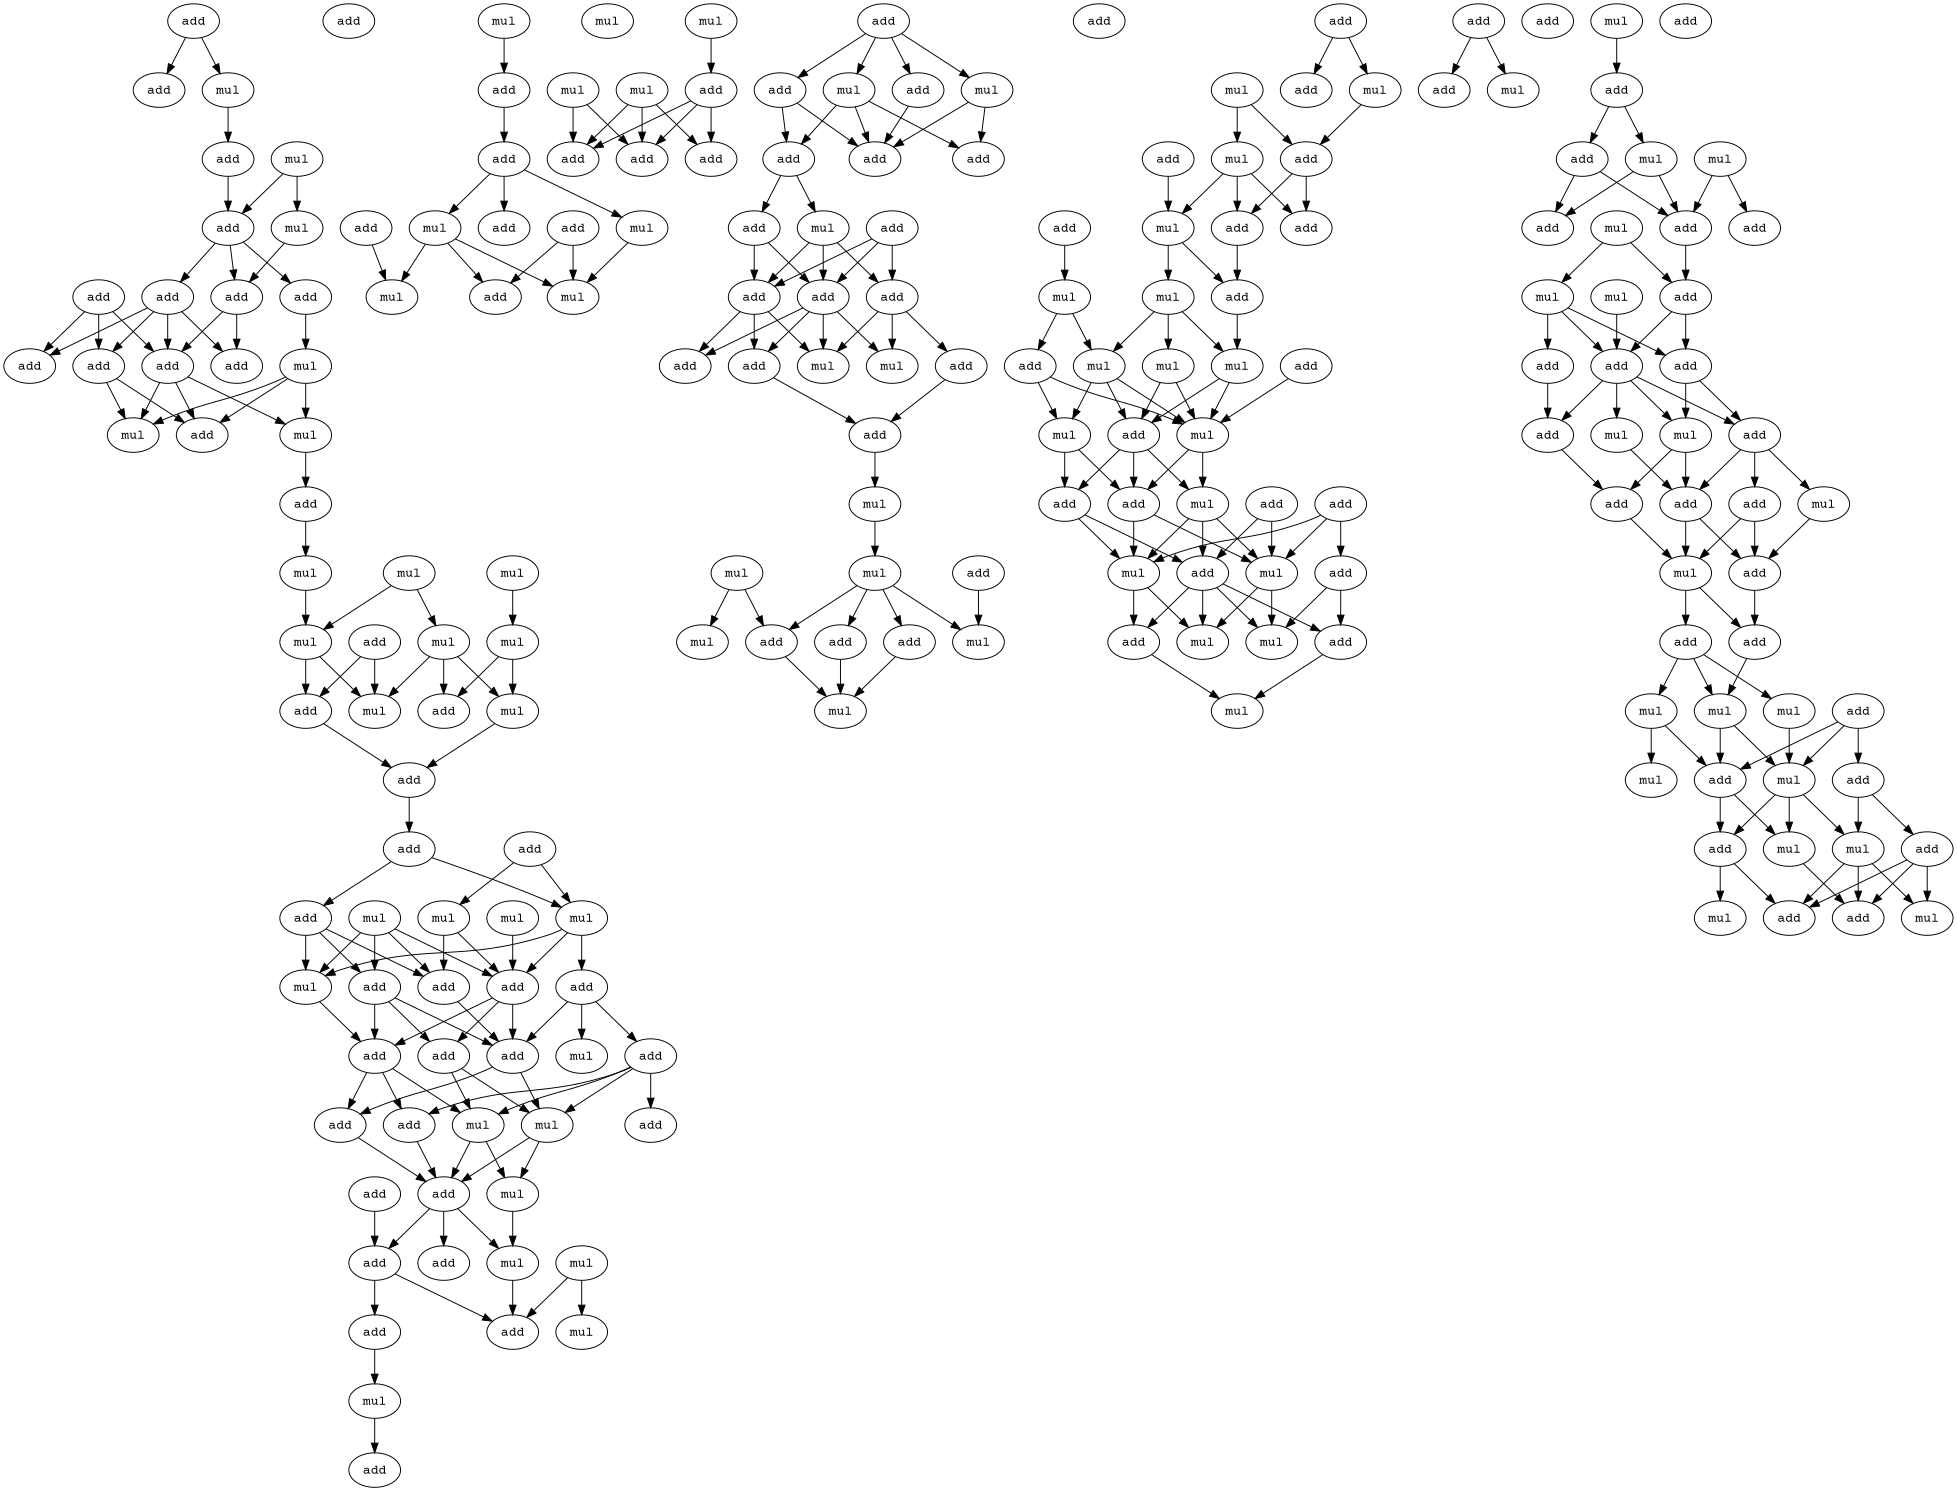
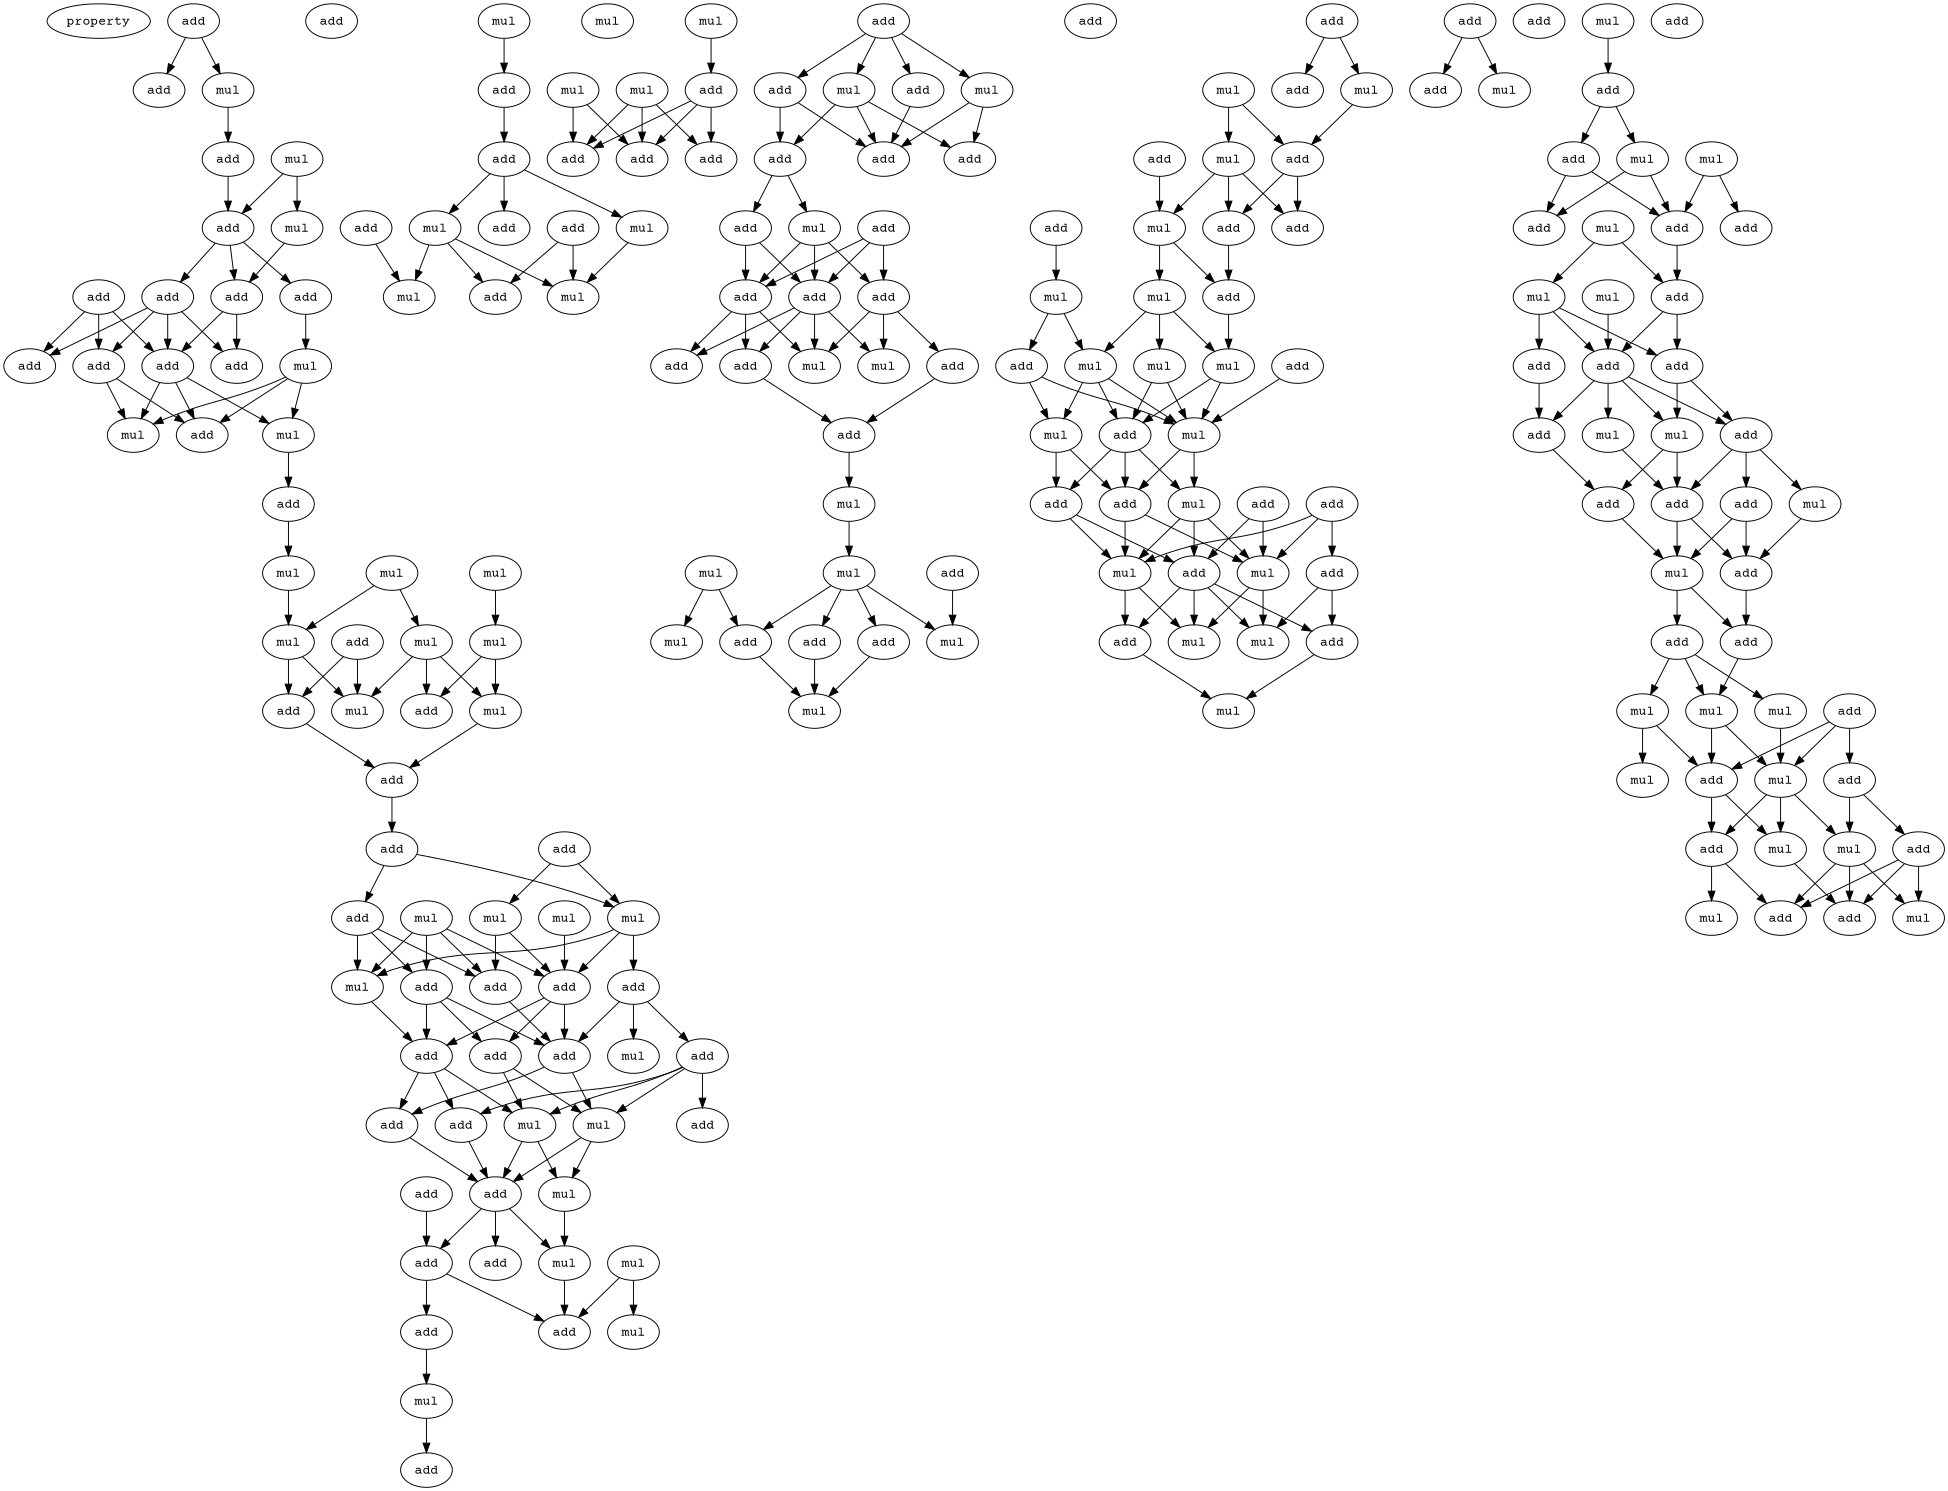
node "property": added
